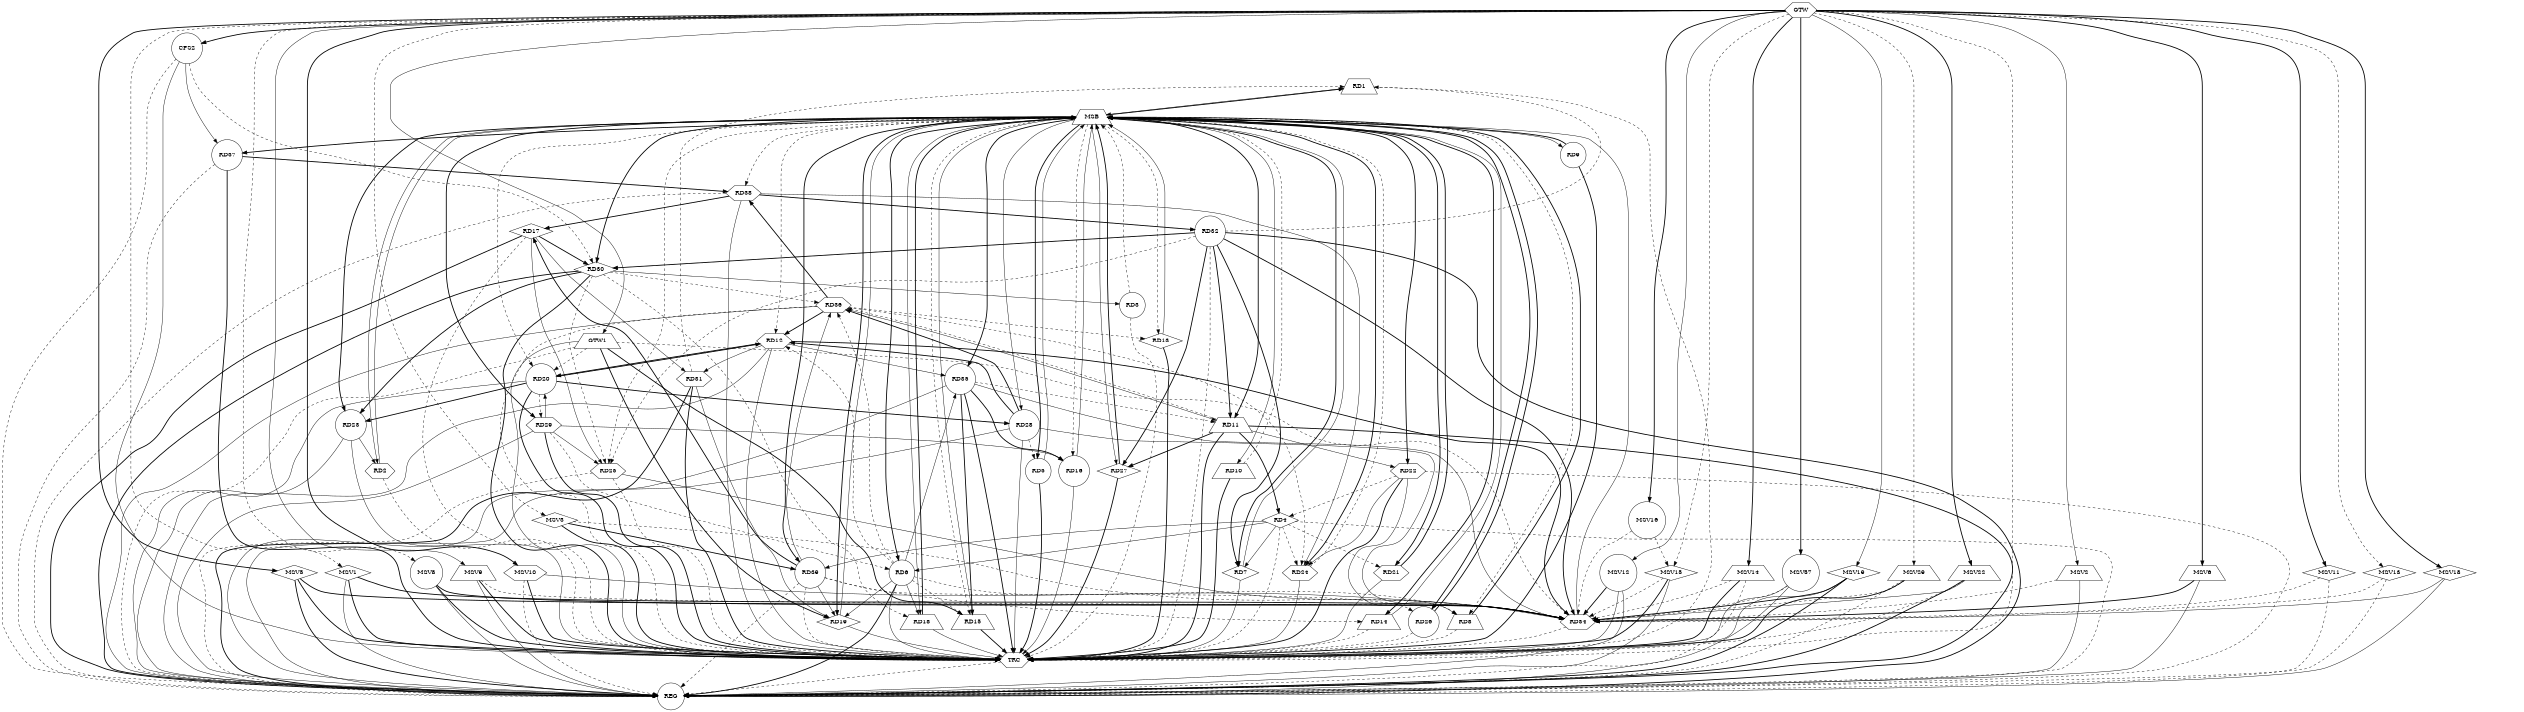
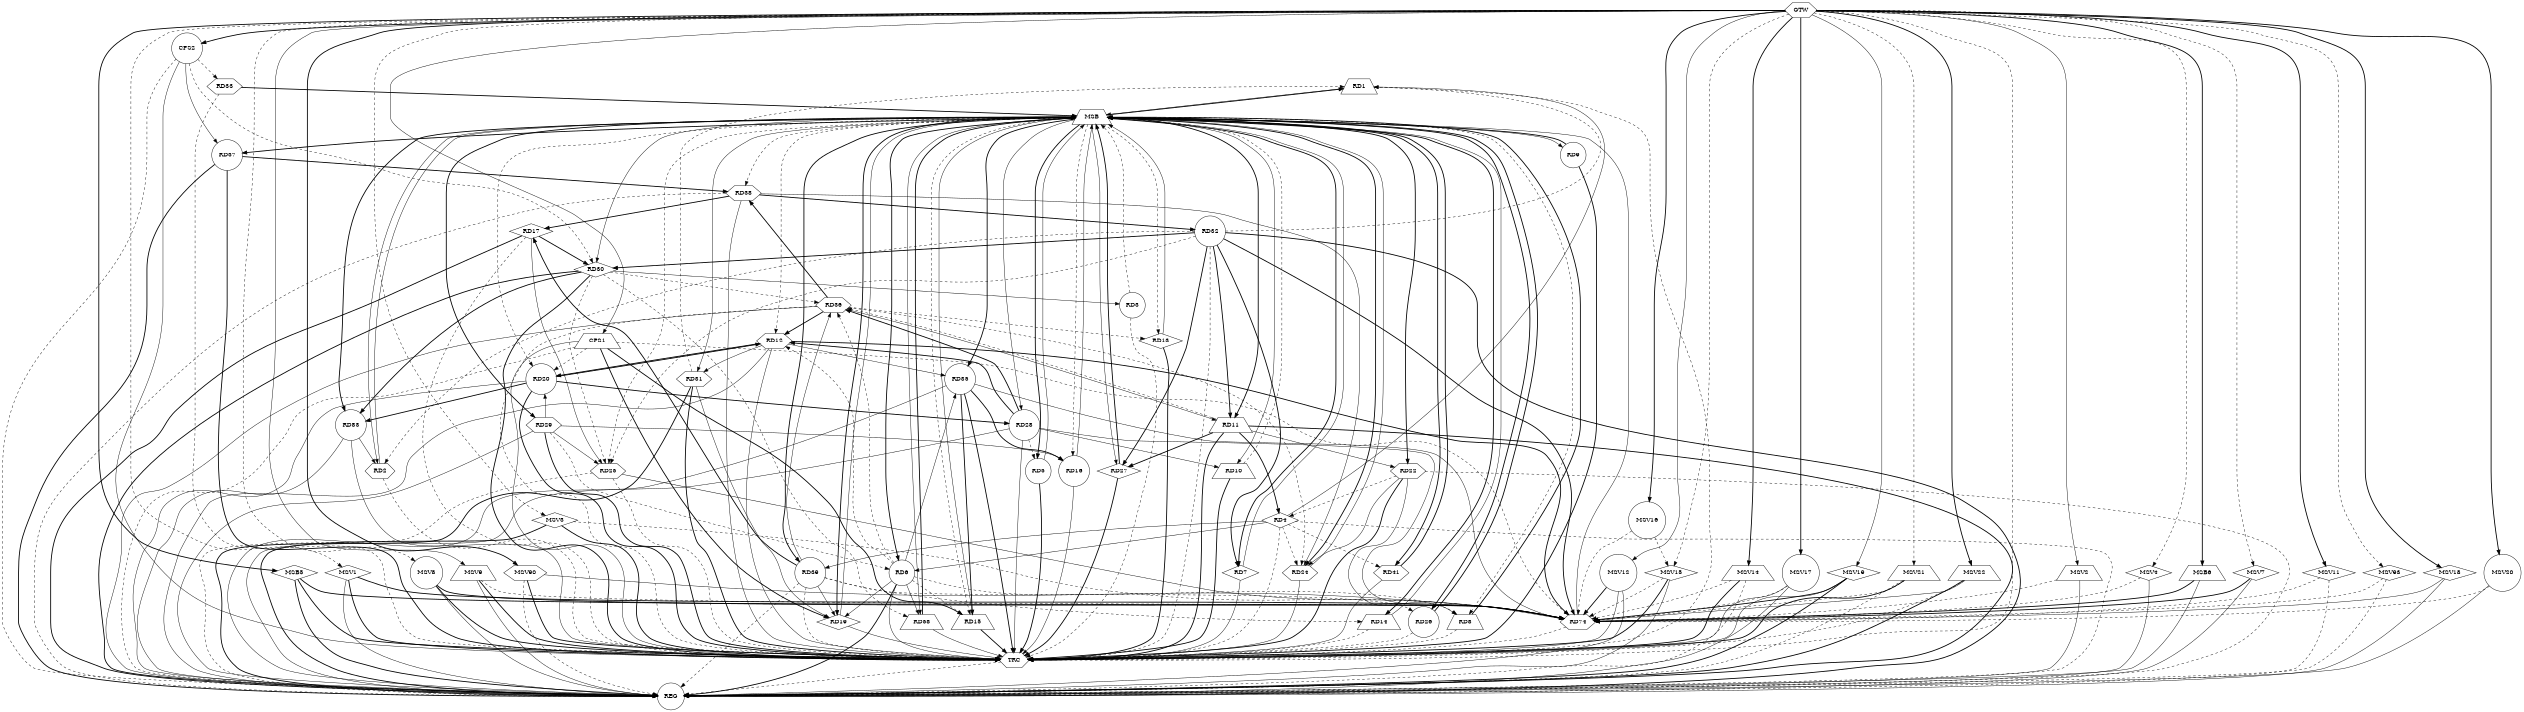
node "RD33": added
edge "MSB" -> "RD30": style bold -> solid
edge "RD24" -> "MSB": style dashed -> solid
edge "RD32" -> "RD2": added
edge "RD17" -> "RD31": now "MSB" -> "RD31"
node "GTW1": label "GTW1" -> "CPS1"
edge "RD35" -> "RD11": removed
edge "RD20" -> "RD29": removed
node "RD23": label "RD23" -> "RD83"
edge "RD28" -> "RD10": added
edge "RD4" -> "RD7": now "RD4" -> "RD1"
edge "MSV3" -> "RD39": now "MSV3" -> "REG"
node "MSV5": label "MSV5" -> "MSB5"
node "MSV10": label "MSV10" -> "MSV90"
node "RD21": label "RD21" -> "RD41"
node "MSV57": label "MSV57" -> "MSV17"
node "MSV29": label "MSV29" -> "MSV21"
node "MSV4": added
node "MSV6": label "MSV6" -> "MSB6"
node "MSV7": added
node "MSV13": label "MSV13" -> "MSV93"
node "MSV20": added
node "RD18": label "RD18" -> "RD58"
node "RD34": label "RD34" -> "RD74"
edge "RD37" -> "REG": style dashed -> bold
